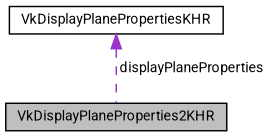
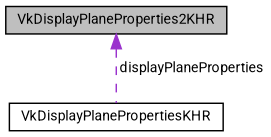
edge "VkDisplayPlaneProperties2KHR" -> "VkDisplayPlanePropertiesKHR": reversed
